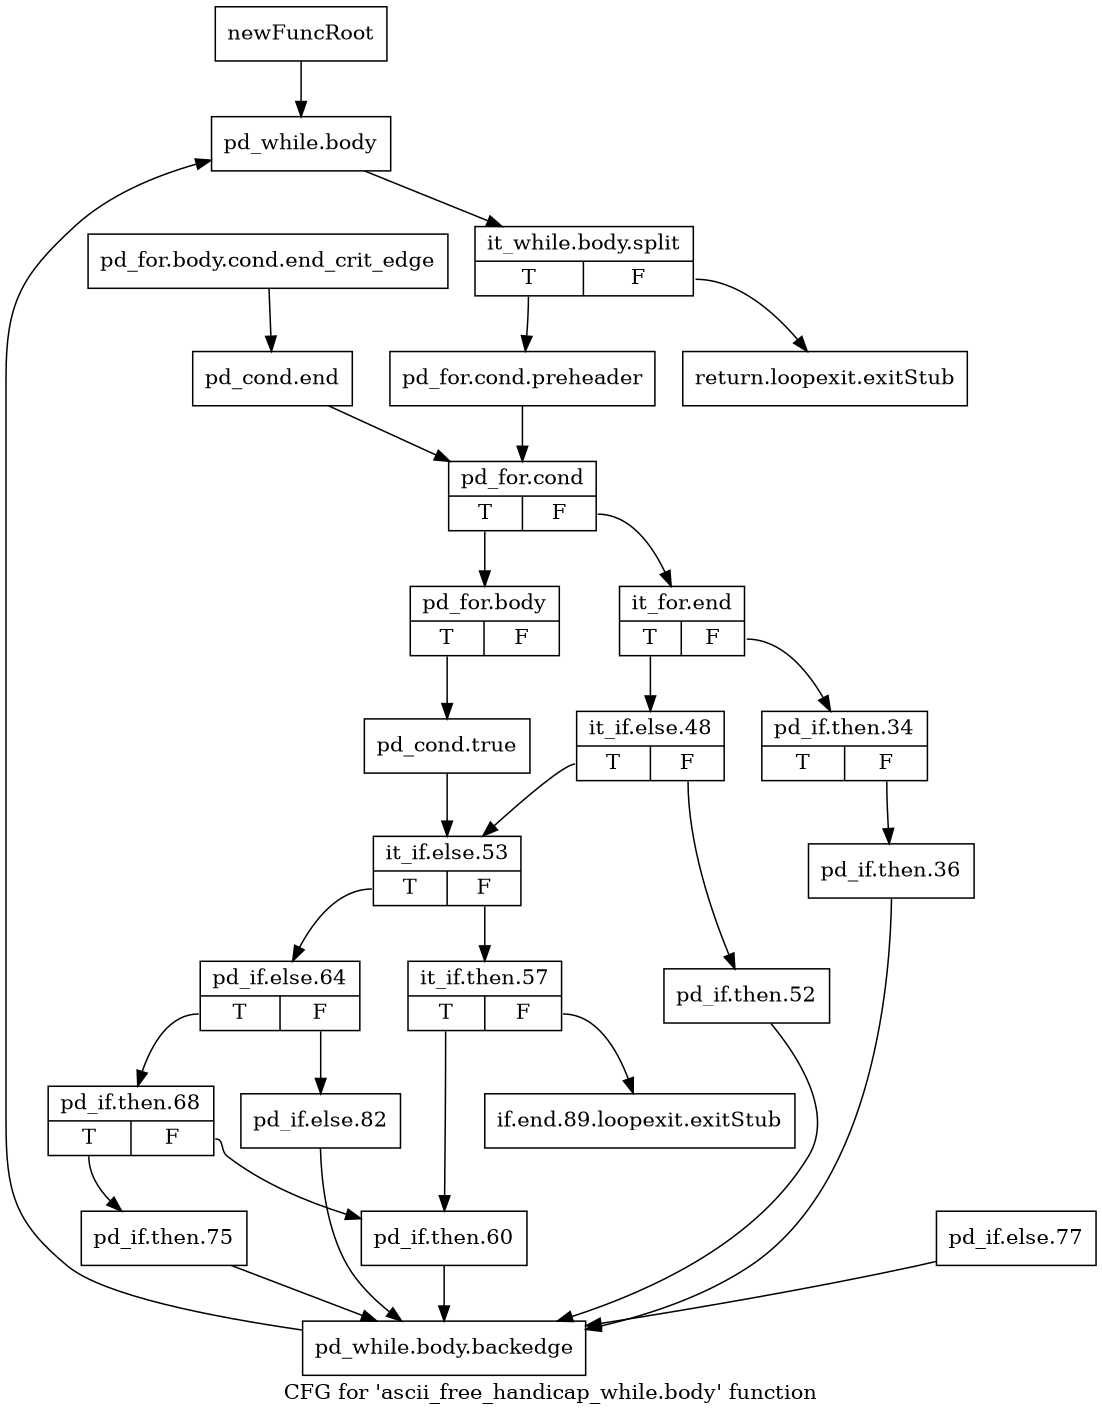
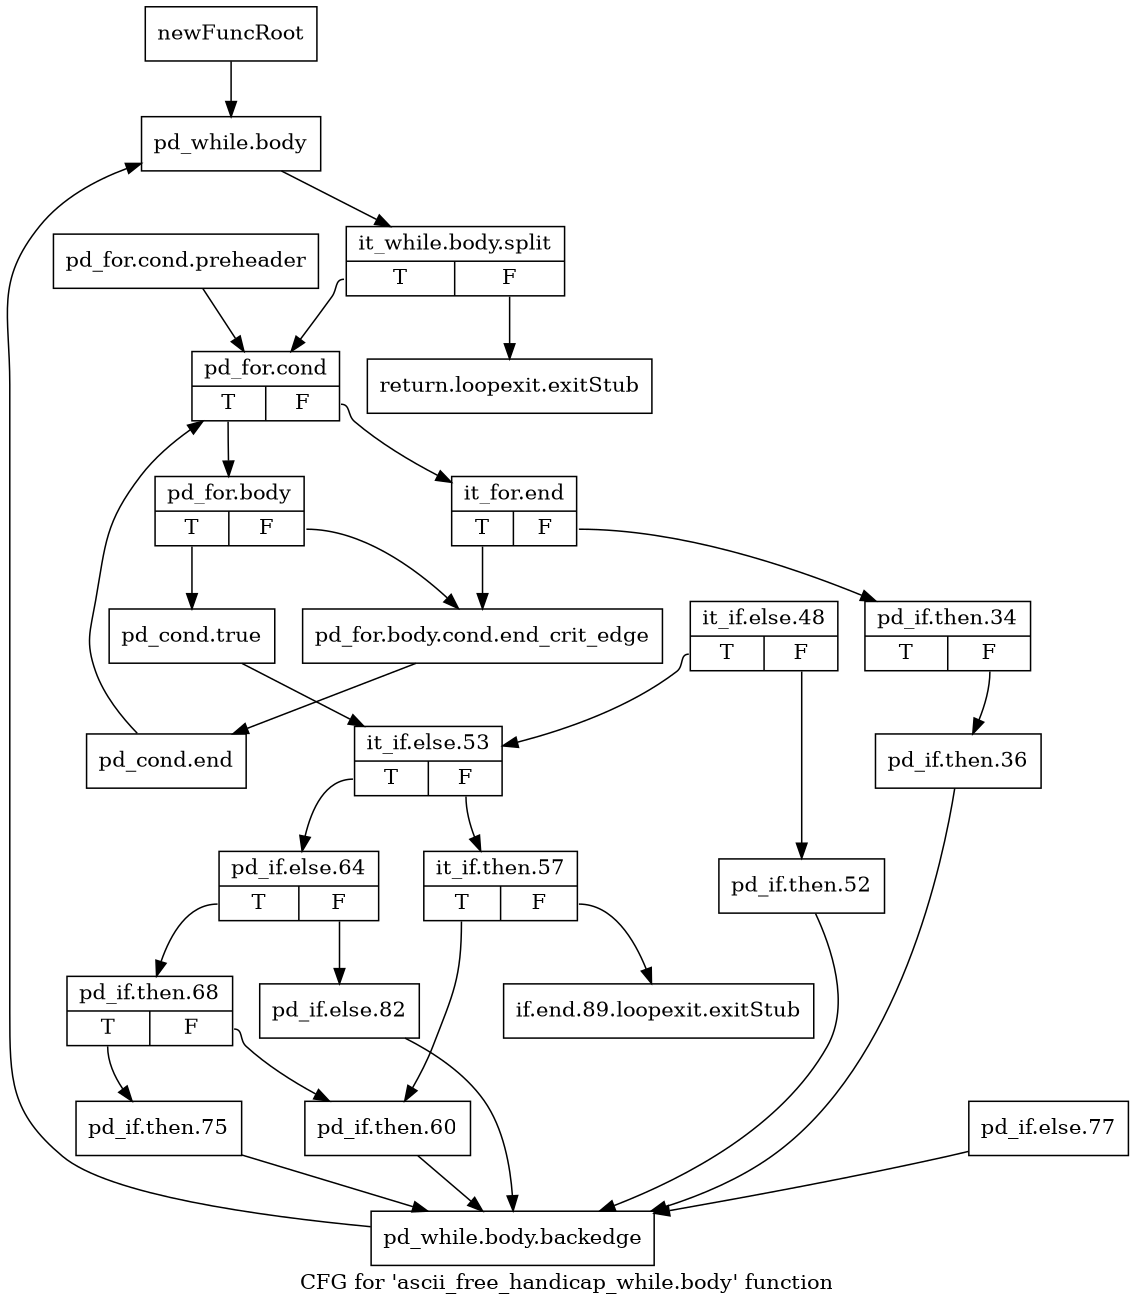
edge "it_while.body.split" -> "pd_for.cond.preheader": now "it_while.body.split" -> "pd_for.cond"
edge "pd_for.body" -> "pd_for.body.cond.end_crit_edge": added
edge "it_for.end" -> "it_if.else.48": now "it_for.end" -> "pd_for.body.cond.end_crit_edge"
